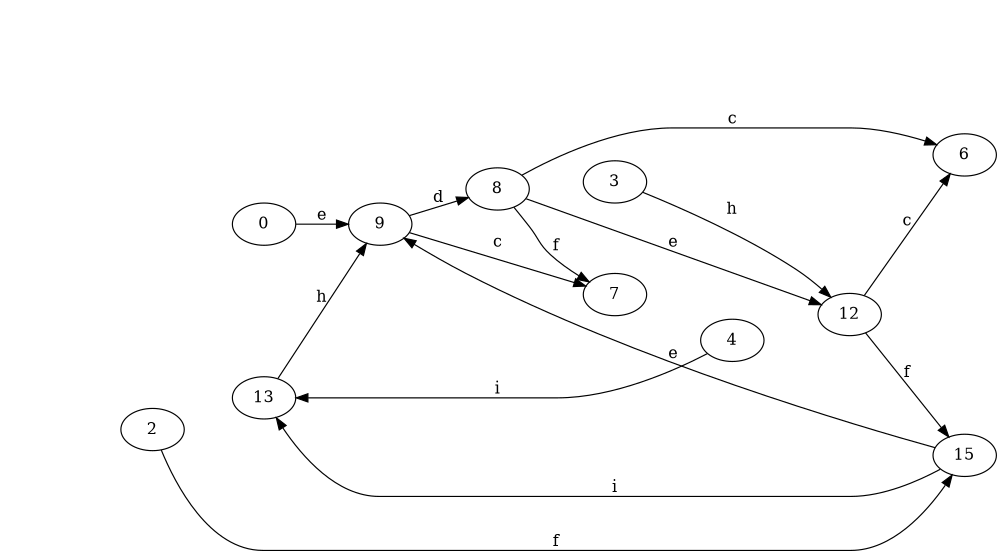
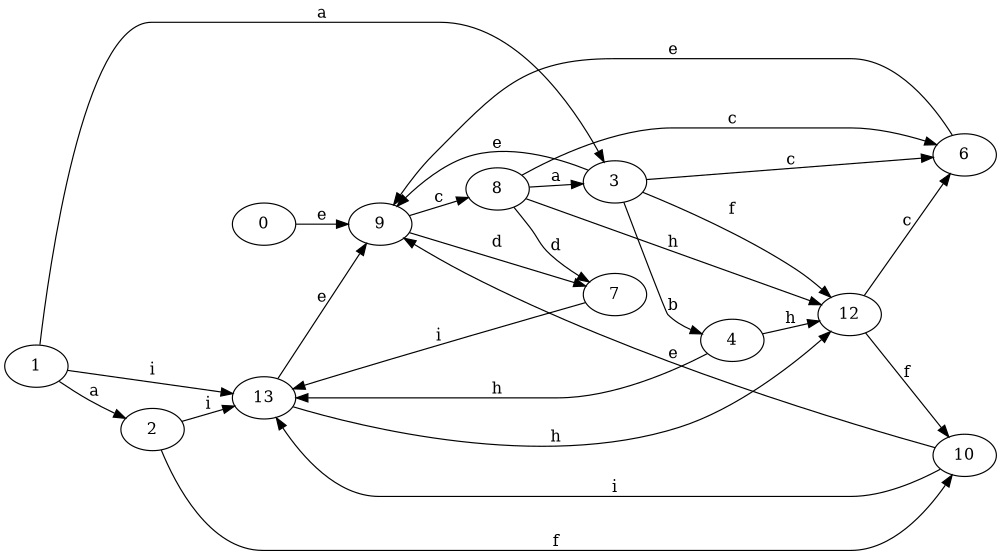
edge "6" -> "9": added, label "e"
edge "3" -> "9": added, label "e"
edge "3" -> "6": added, label "c"
edge "8" -> "3": added, label "a"
edge "9" -> "8": label "d" -> "c"
edge "3" -> "12": label "h" -> "f"
edge "9" -> "7": label "c" -> "d"
edge "8" -> "12": label "e" -> "h"
edge "8" -> "7": label "f" -> "d"
edge "3" -> "4": added, label "b"
edge "13" -> "9": label "h" -> "e"
edge "4" -> "12": added, label "h"
edge "7" -> "13": added, label "i"
node "1": added
edge "4" -> "13": label "i" -> "h"
edge "2" -> "13": added, label "i"
edge "13" -> "12": added, label "h"
node "15": label "15" -> "10"
